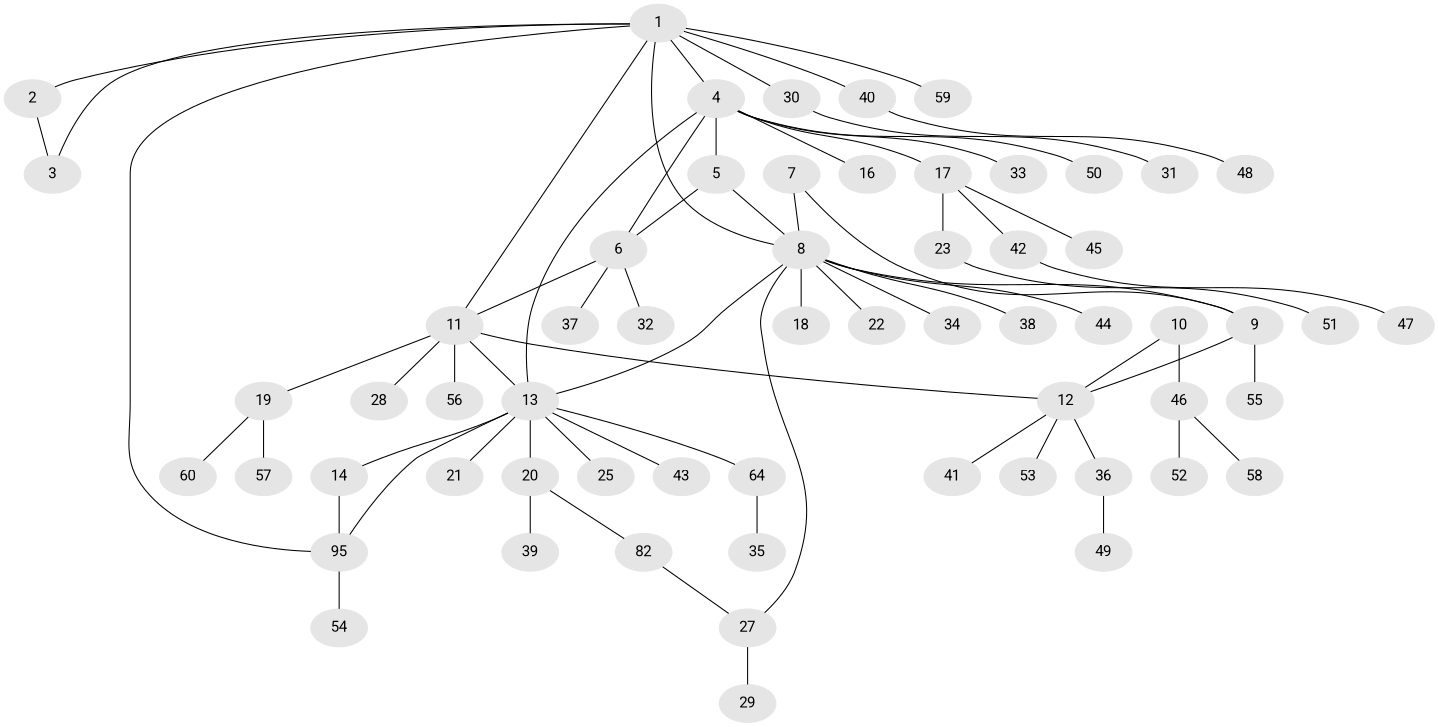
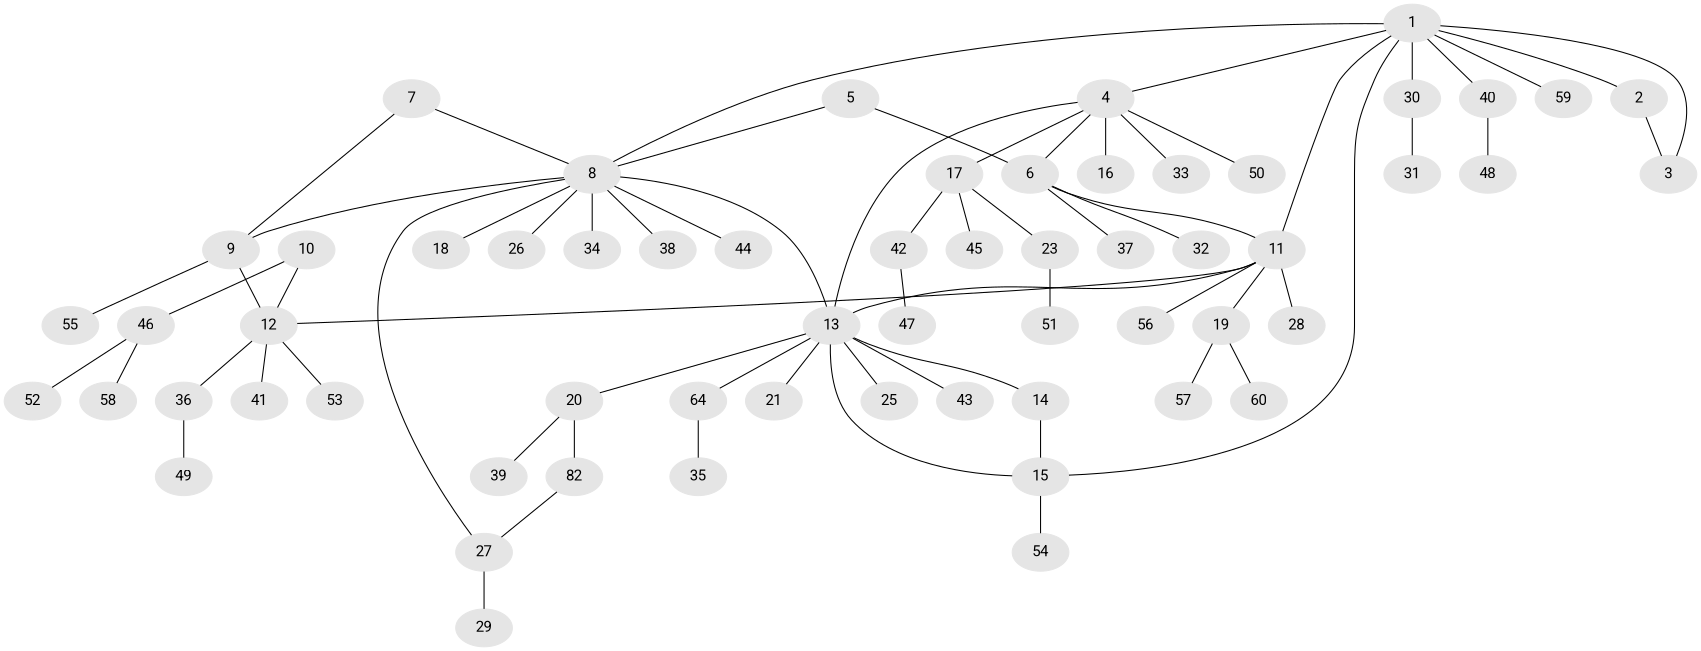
edge "4" -- "5": removed
node "22": label "22" -> "26"
node "95": label "95" -> "15"
